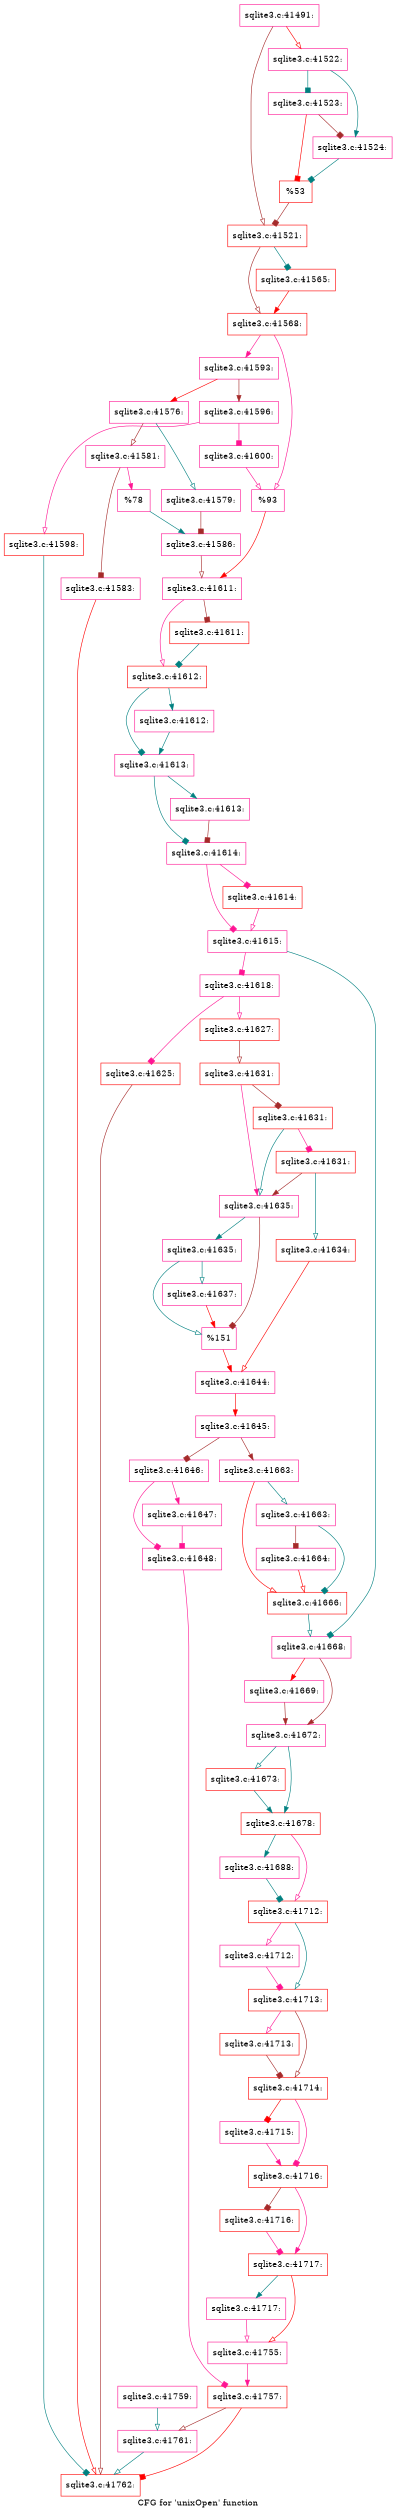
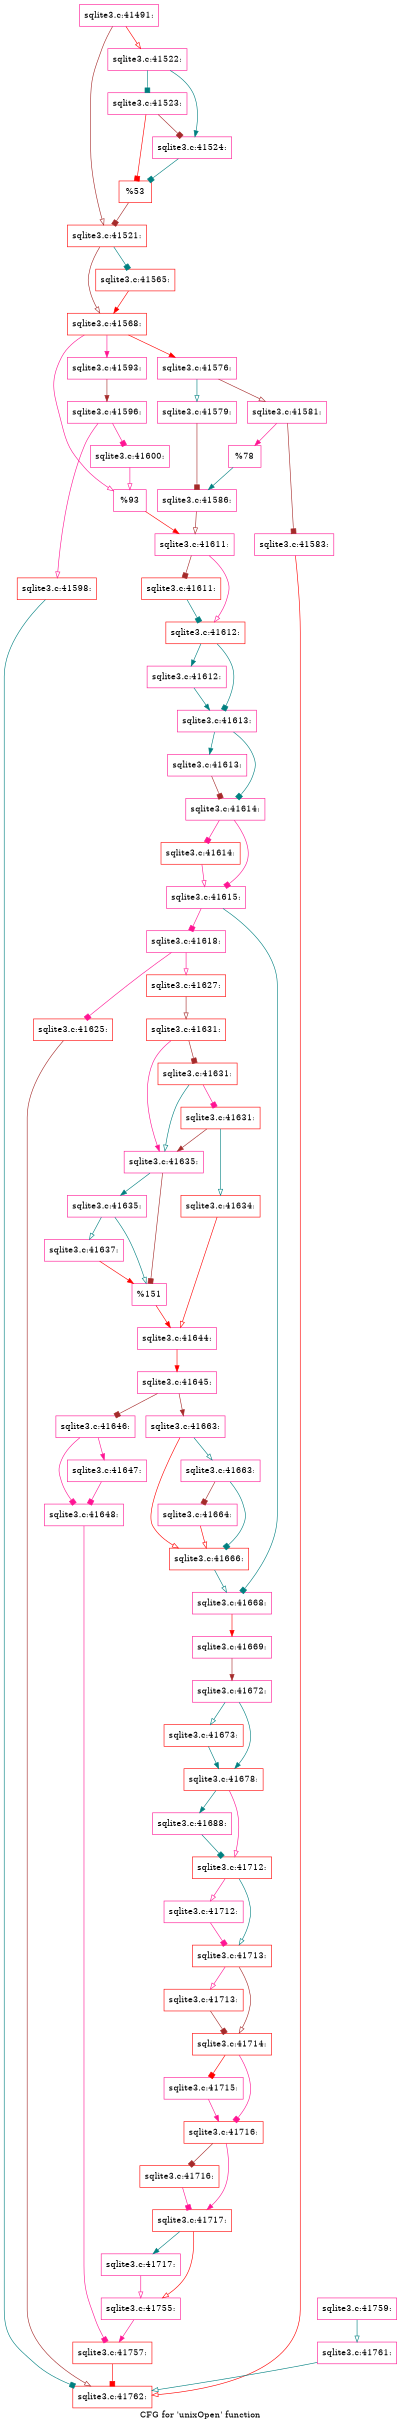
edge "sqlite3.c:41593:" -> "sqlite3.c:41576:": now "sqlite3.c:41568:" -> "sqlite3.c:41576:"
edge "sqlite3.c:41668:" -> "sqlite3.c:41672:": removed
edge "sqlite3.c:41757:" -> "sqlite3.c:41761:": removed
